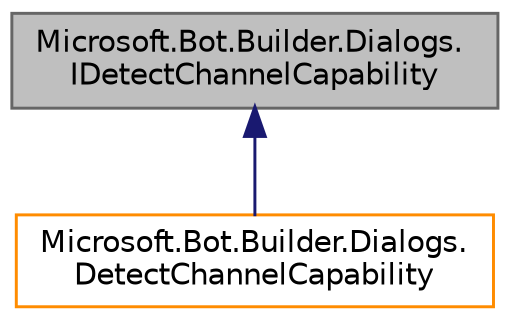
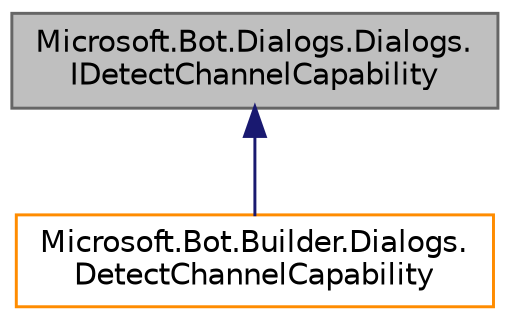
node "Microsoft.Bot.Builder.Dialogs. IDetectChannelCapability": label "Microsoft.Bot.Builder.Dialogs. IDetectChannelCapability" -> "Microsoft.Bot.Dialogs.Dialogs. IDetectChannelCapability"
